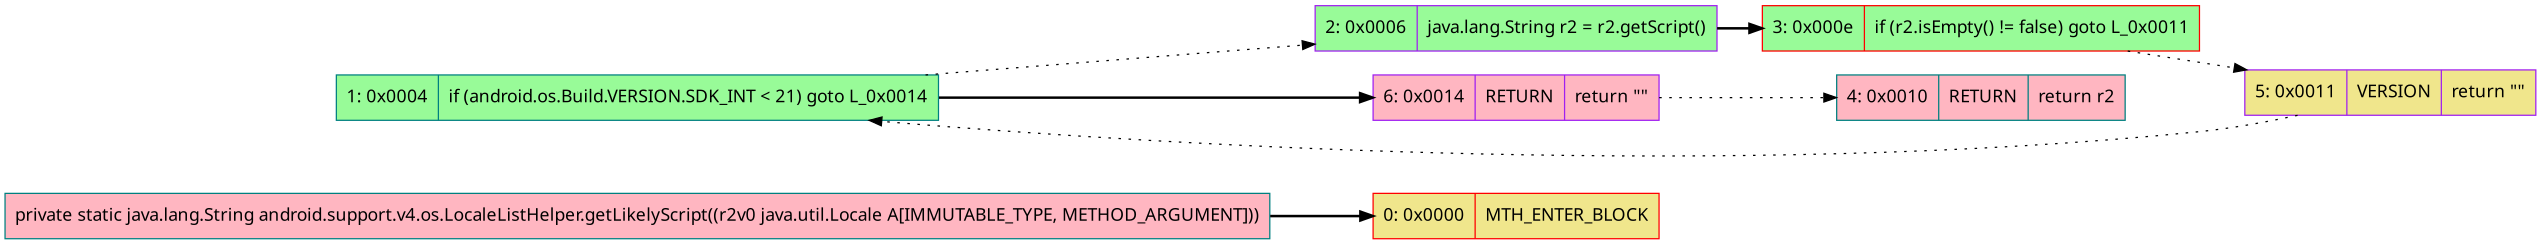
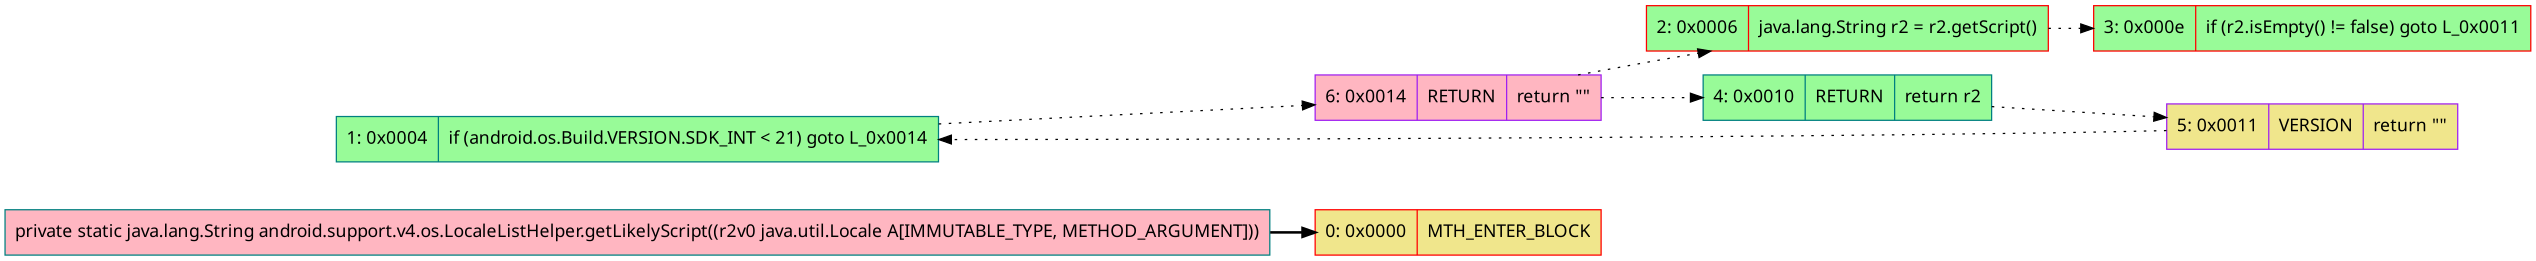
node "2: 0x0006": color purple -> red
edge "2: 0x0006" -> "3: 0x000e": style bold -> dotted
edge "3: 0x000e" -> "5: 0x0011": now "4: 0x0010" -> "5: 0x0011"
edge "1: 0x0004" -> "2: 0x0006": now "6: 0x0014" -> "2: 0x0006"
edge "1: 0x0004" -> "6: 0x0014": style bold -> dotted
node "4: 0x0010": fillcolor lightpink -> palegreen
